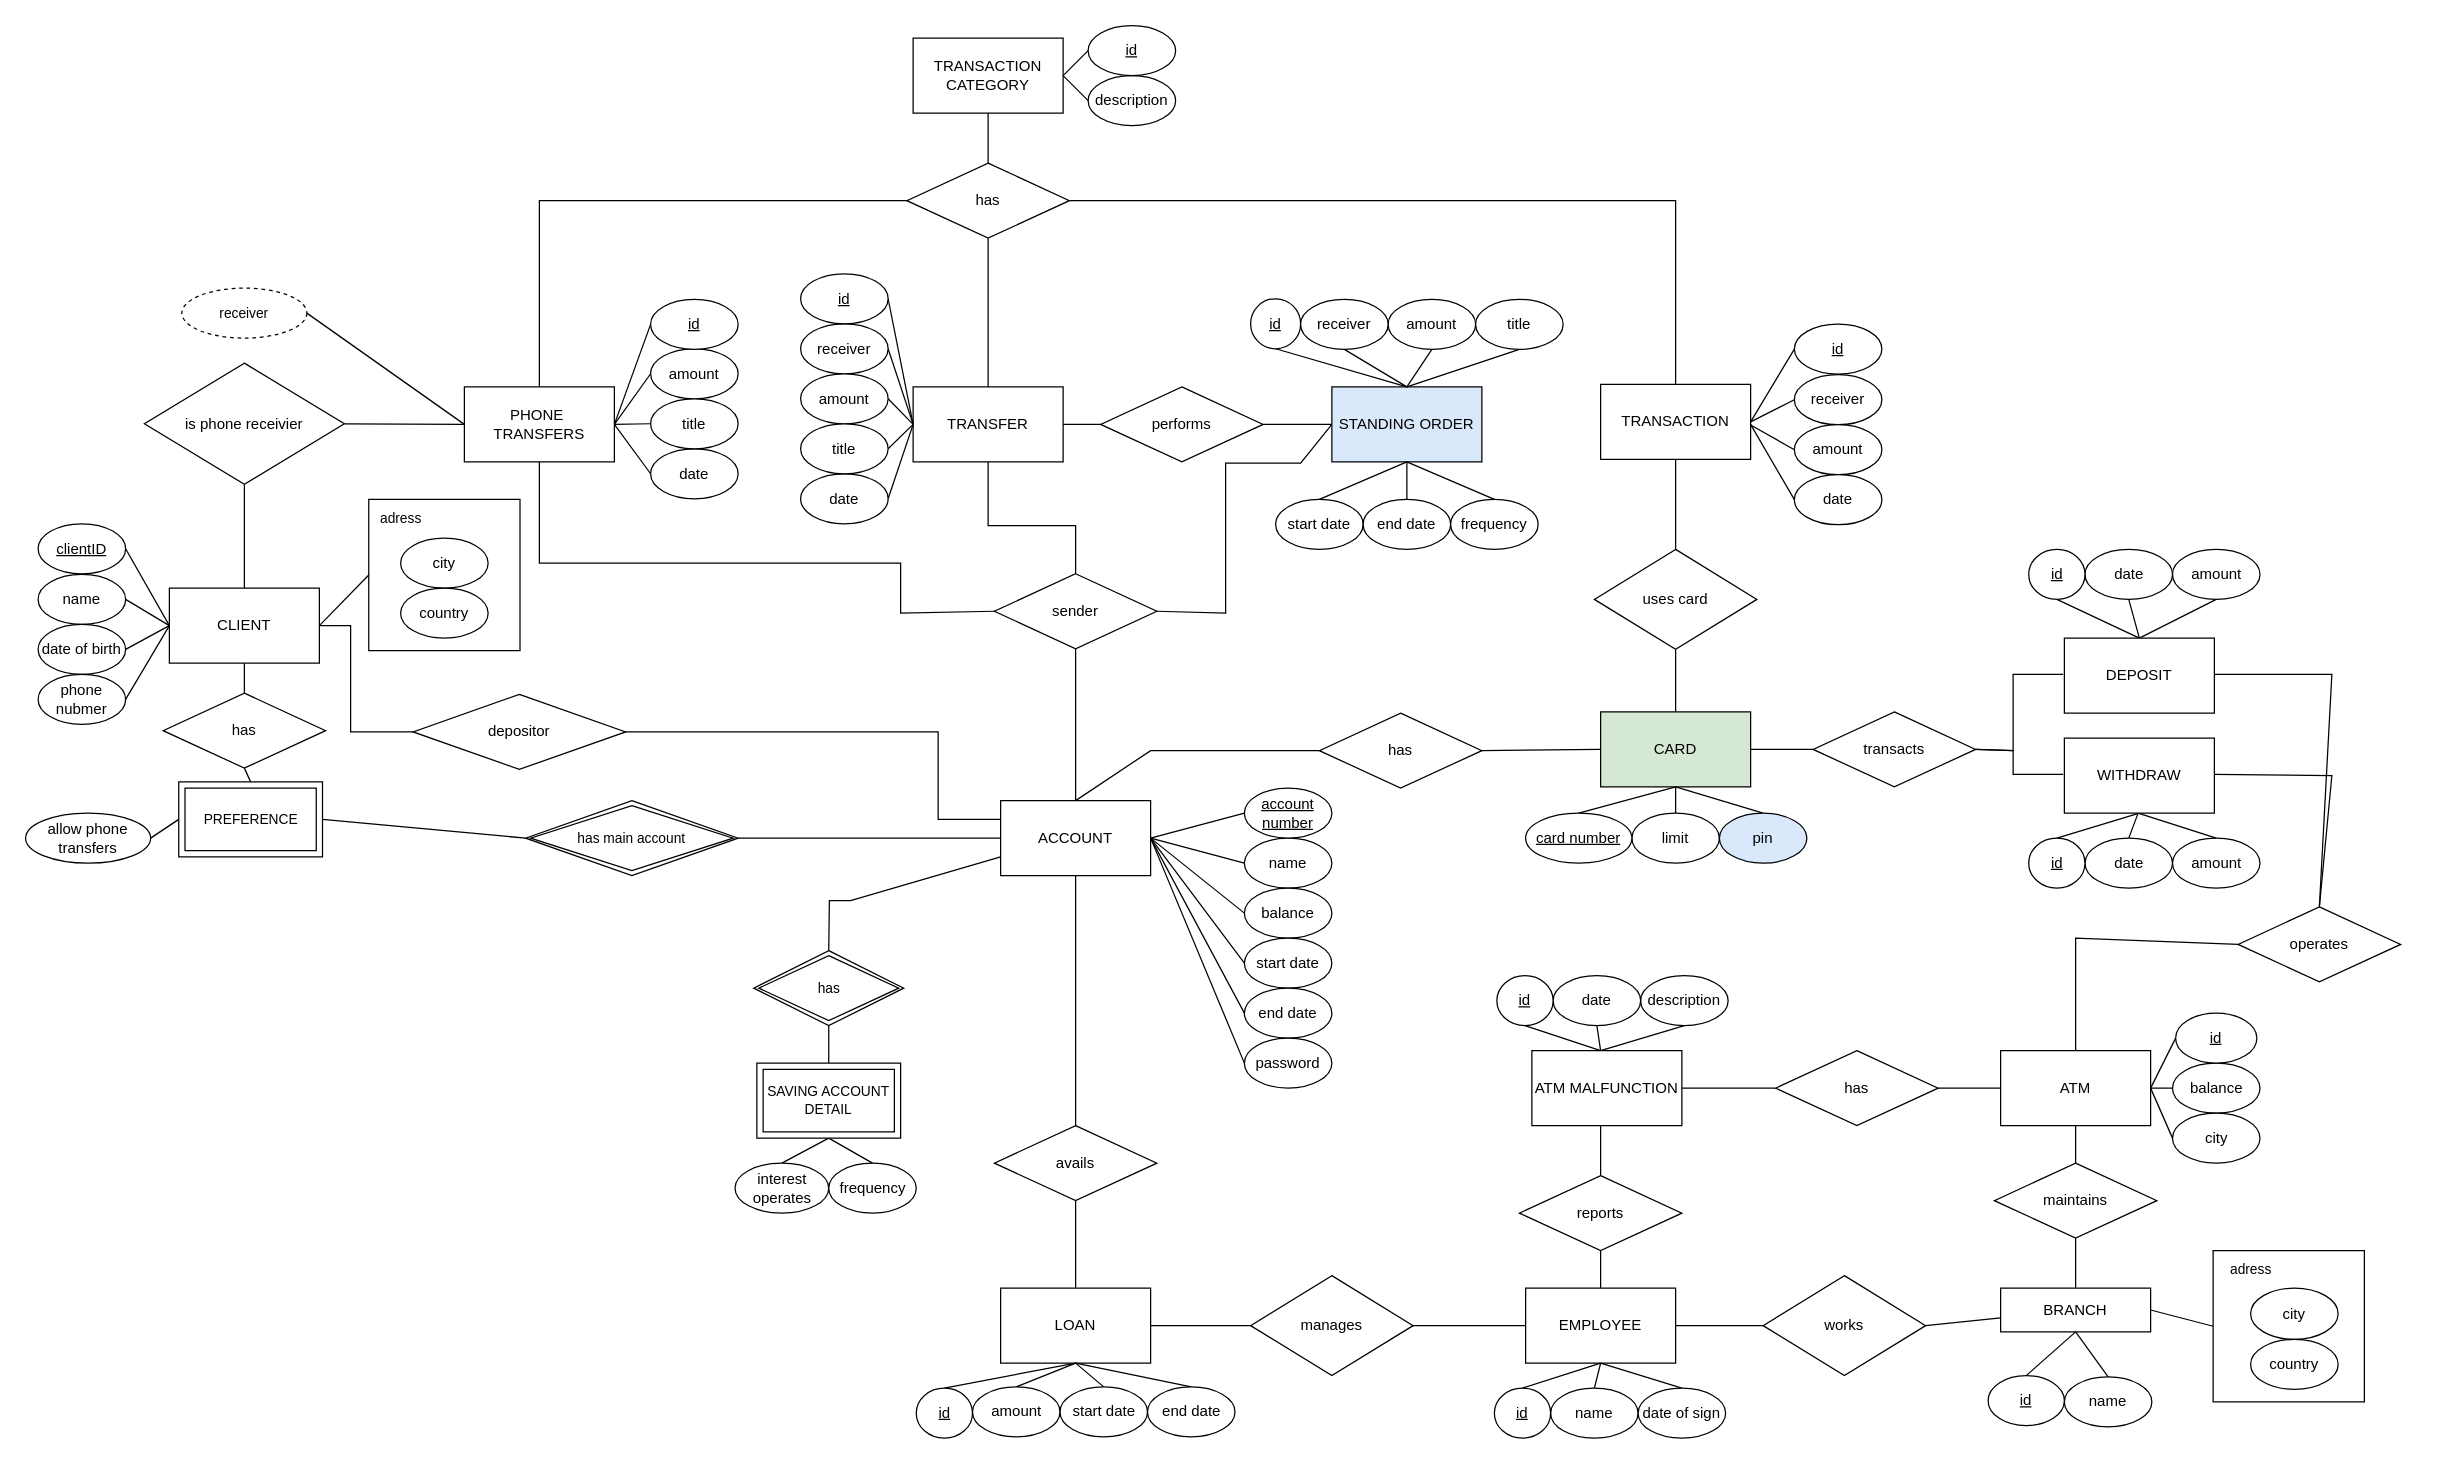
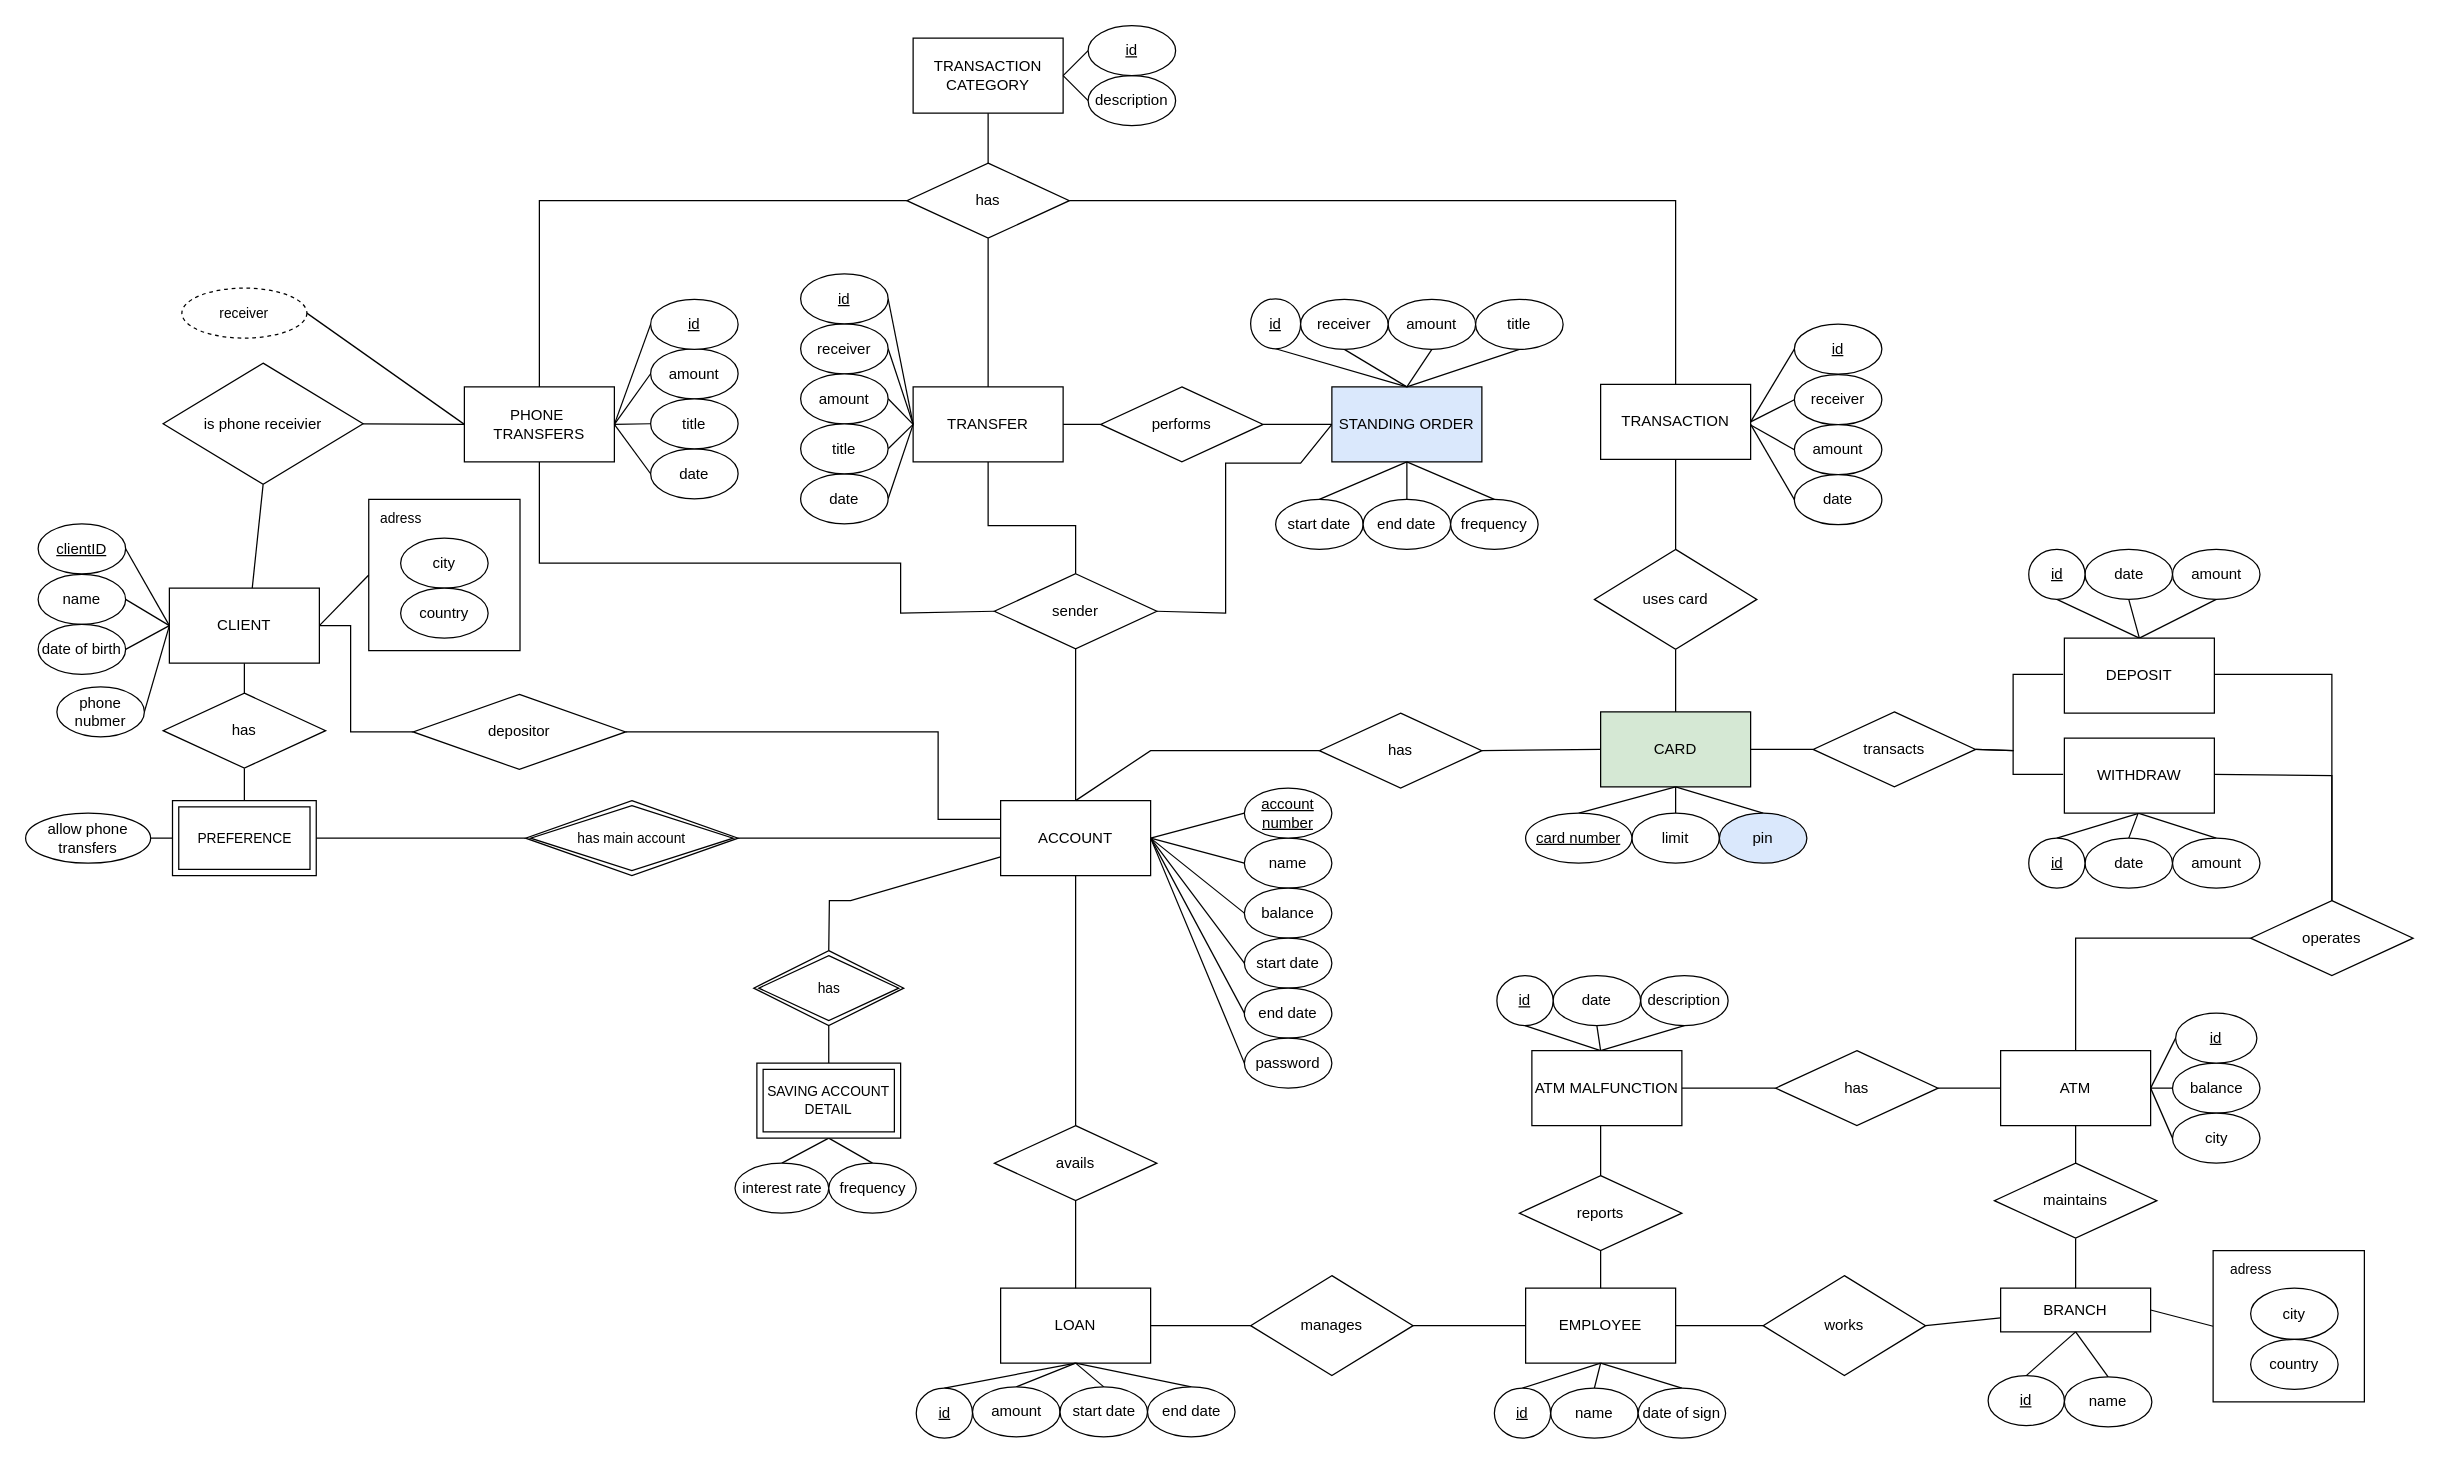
node "is phone receivier": moved (244, 424) -> (263, 424)
node "phone nubmer": moved (82, 699) -> (101, 712)
node "PREFERENCE": moved (251, 819) -> (244, 838)
node "operates": moved (2319, 944) -> (2332, 938)
node "interest operates": label "interest operates" -> "interest rate"
